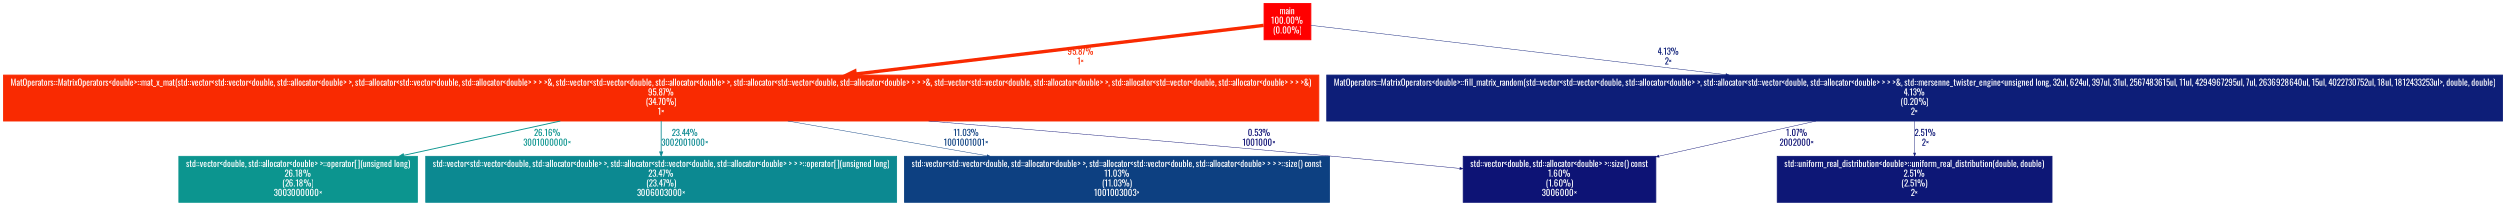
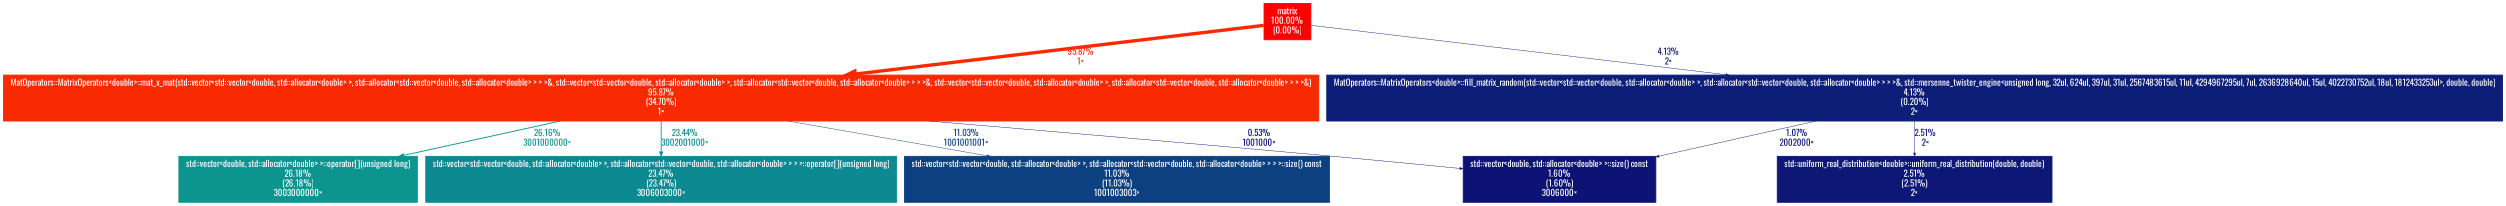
node "main 100.00% (0.00%)": label "main 100.00% (0.00%)" -> "matrix 100.00% (0.00%)"
